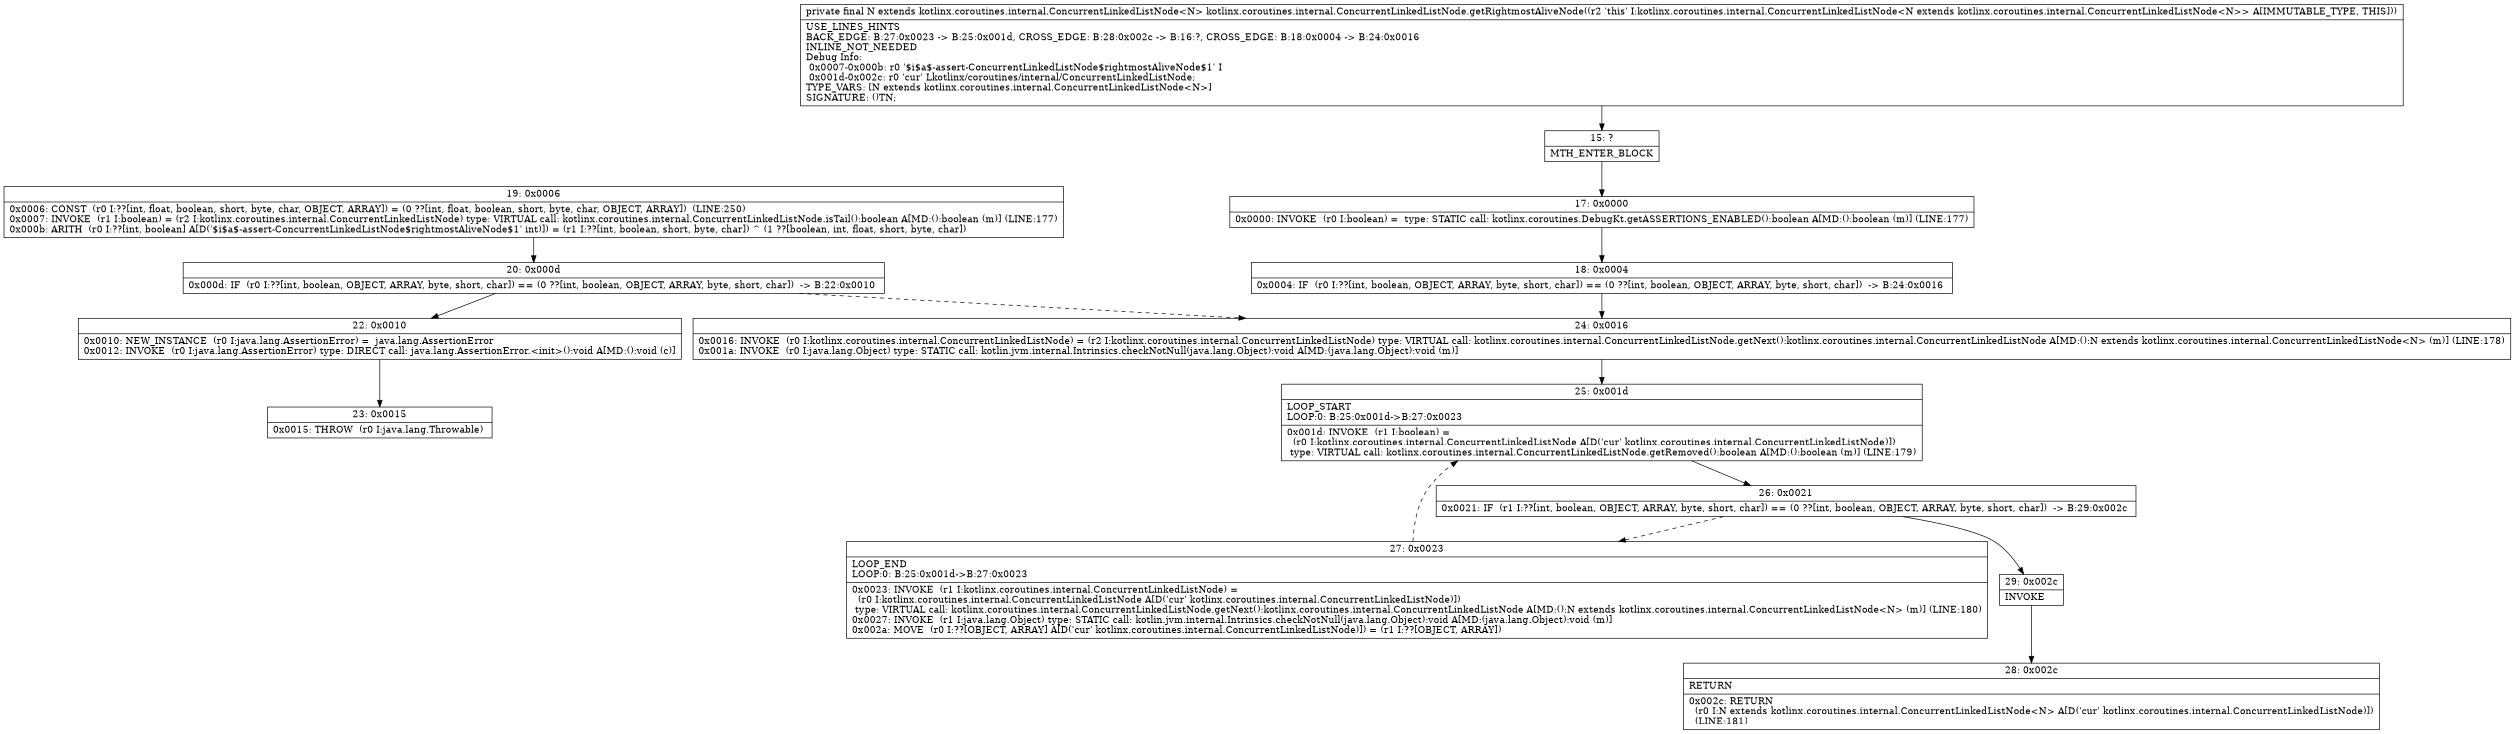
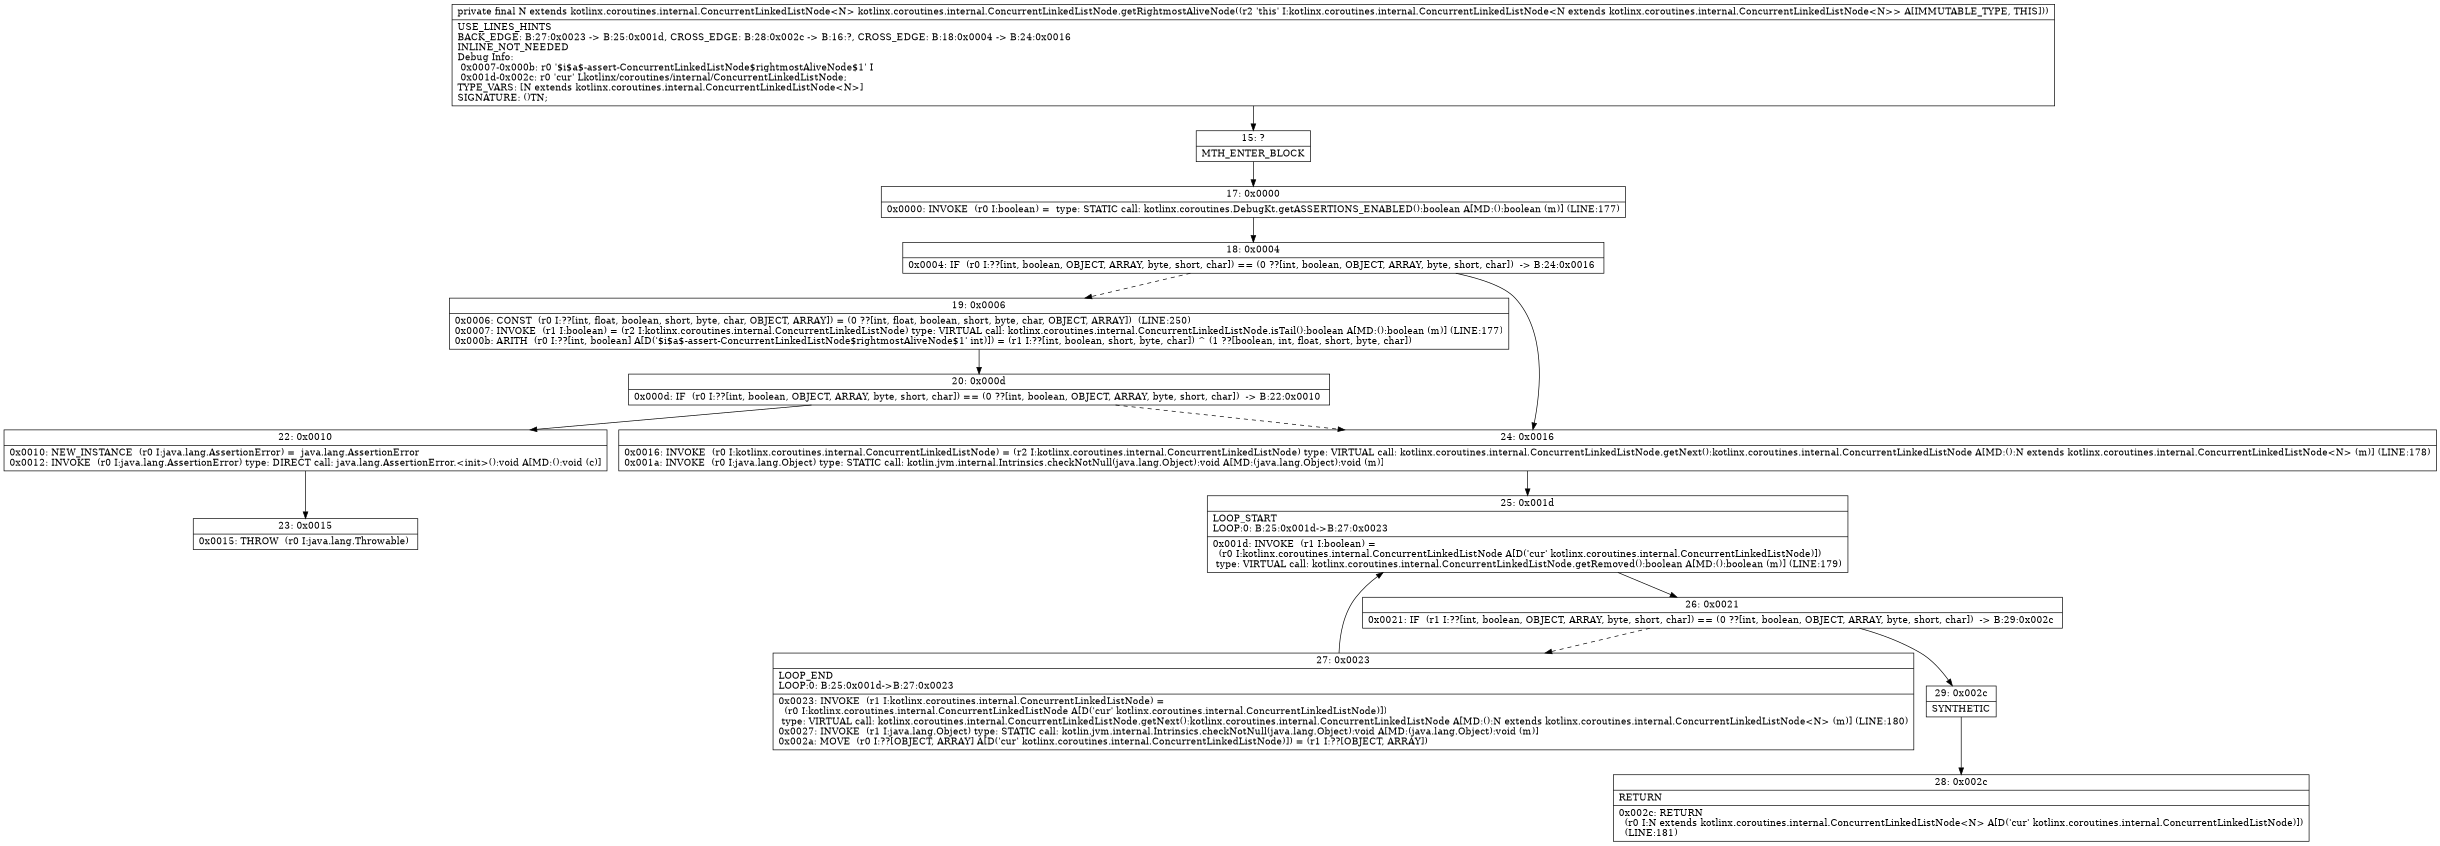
edge "18: 0x0004" -> "19: 0x0006": added
edge "27: 0x0023" -> "25: 0x001d": style dashed -> solid
node "29: 0x002c": text "INVOKE" -> "SYNTHETIC"
